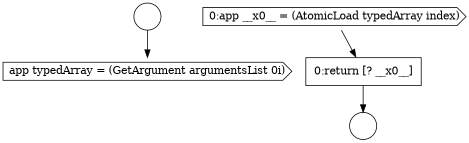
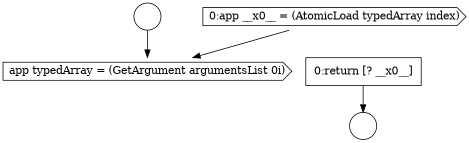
edge "0:app __x0__ = (AtomicLoad typedArray index)" -> "0:return [? __x0__]": now "0:app __x0__ = (AtomicLoad typedArray index)" -> "app typedArray = (GetArgument argumentsList 0i)"
